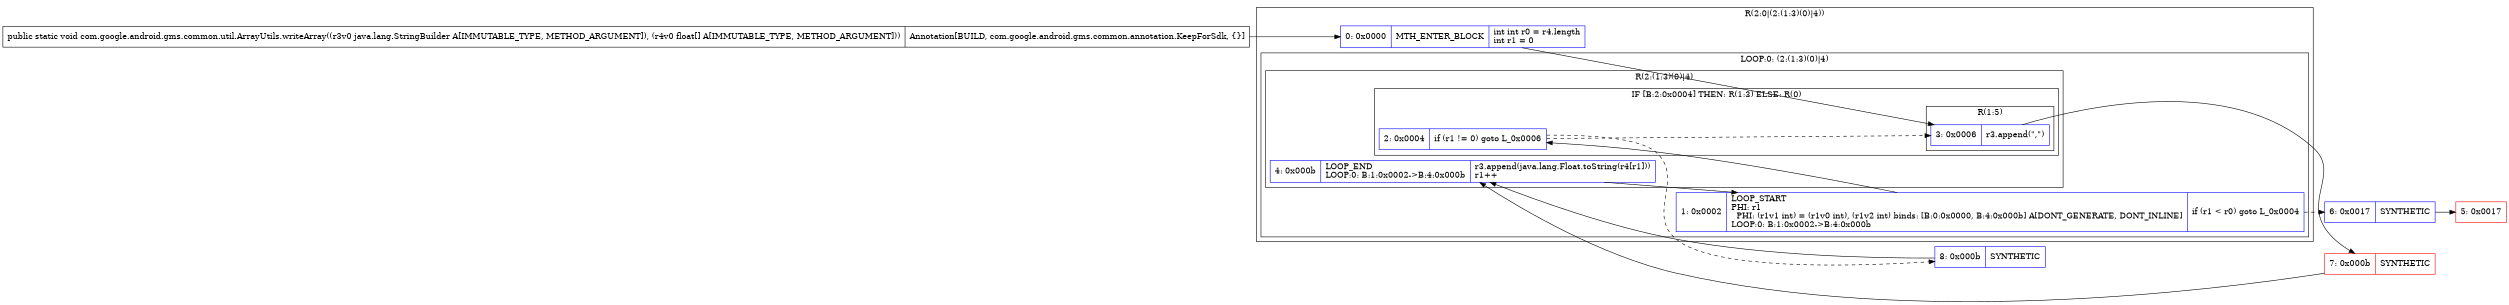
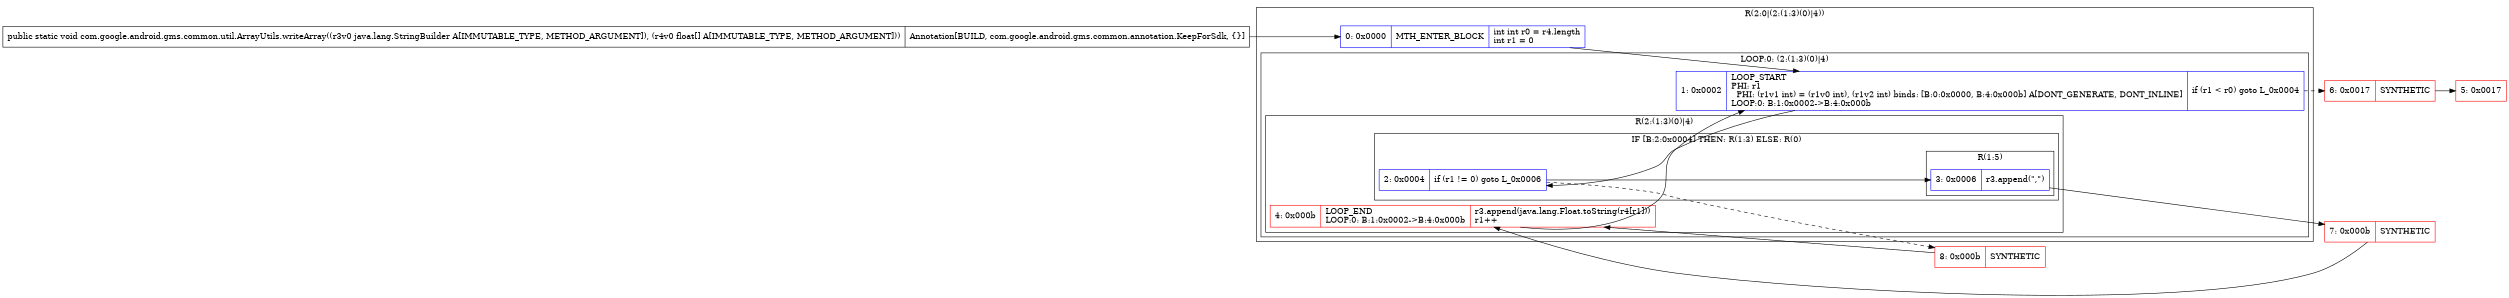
edge "0: 0x0000" -> "3: 0x0006": now "0: 0x0000" -> "1: 0x0002"
edge "2: 0x0004" -> "3: 0x0006": style dashed -> solid
node "4: 0x000b": color blue -> red
node "6: 0x0017": color blue -> red
node "8: 0x000b": color blue -> red
